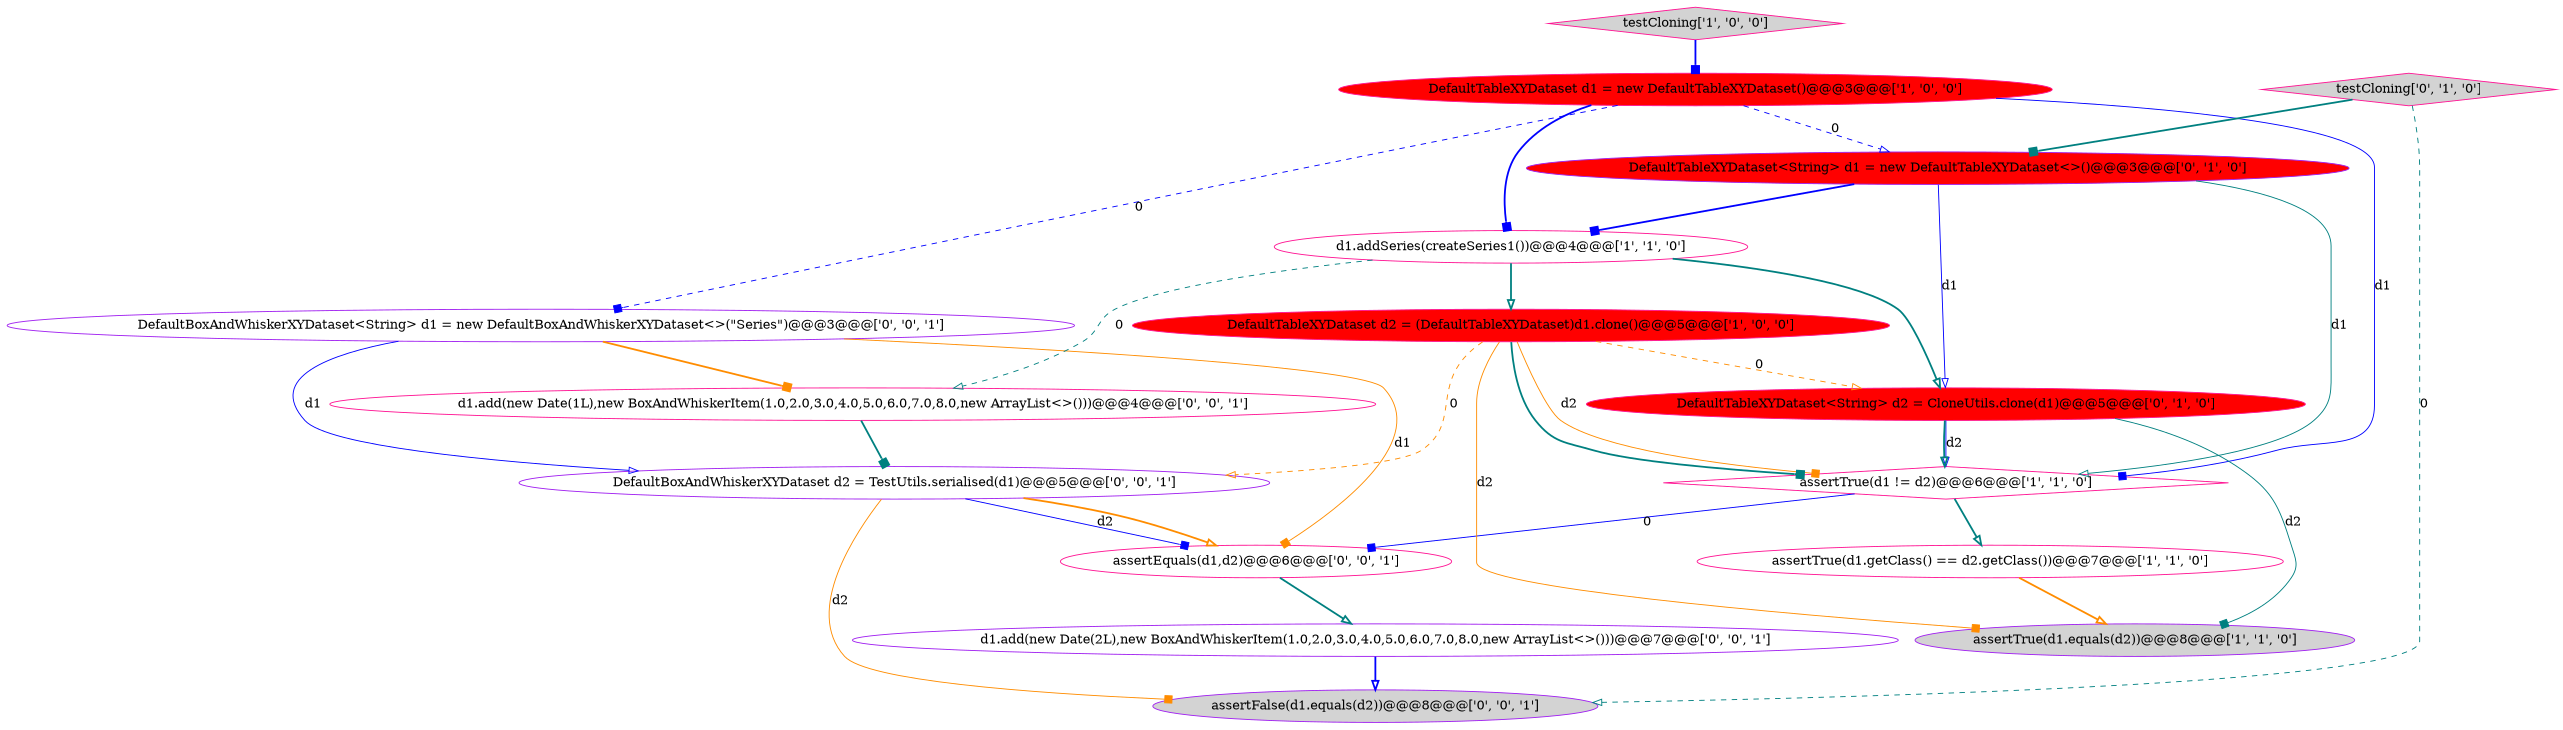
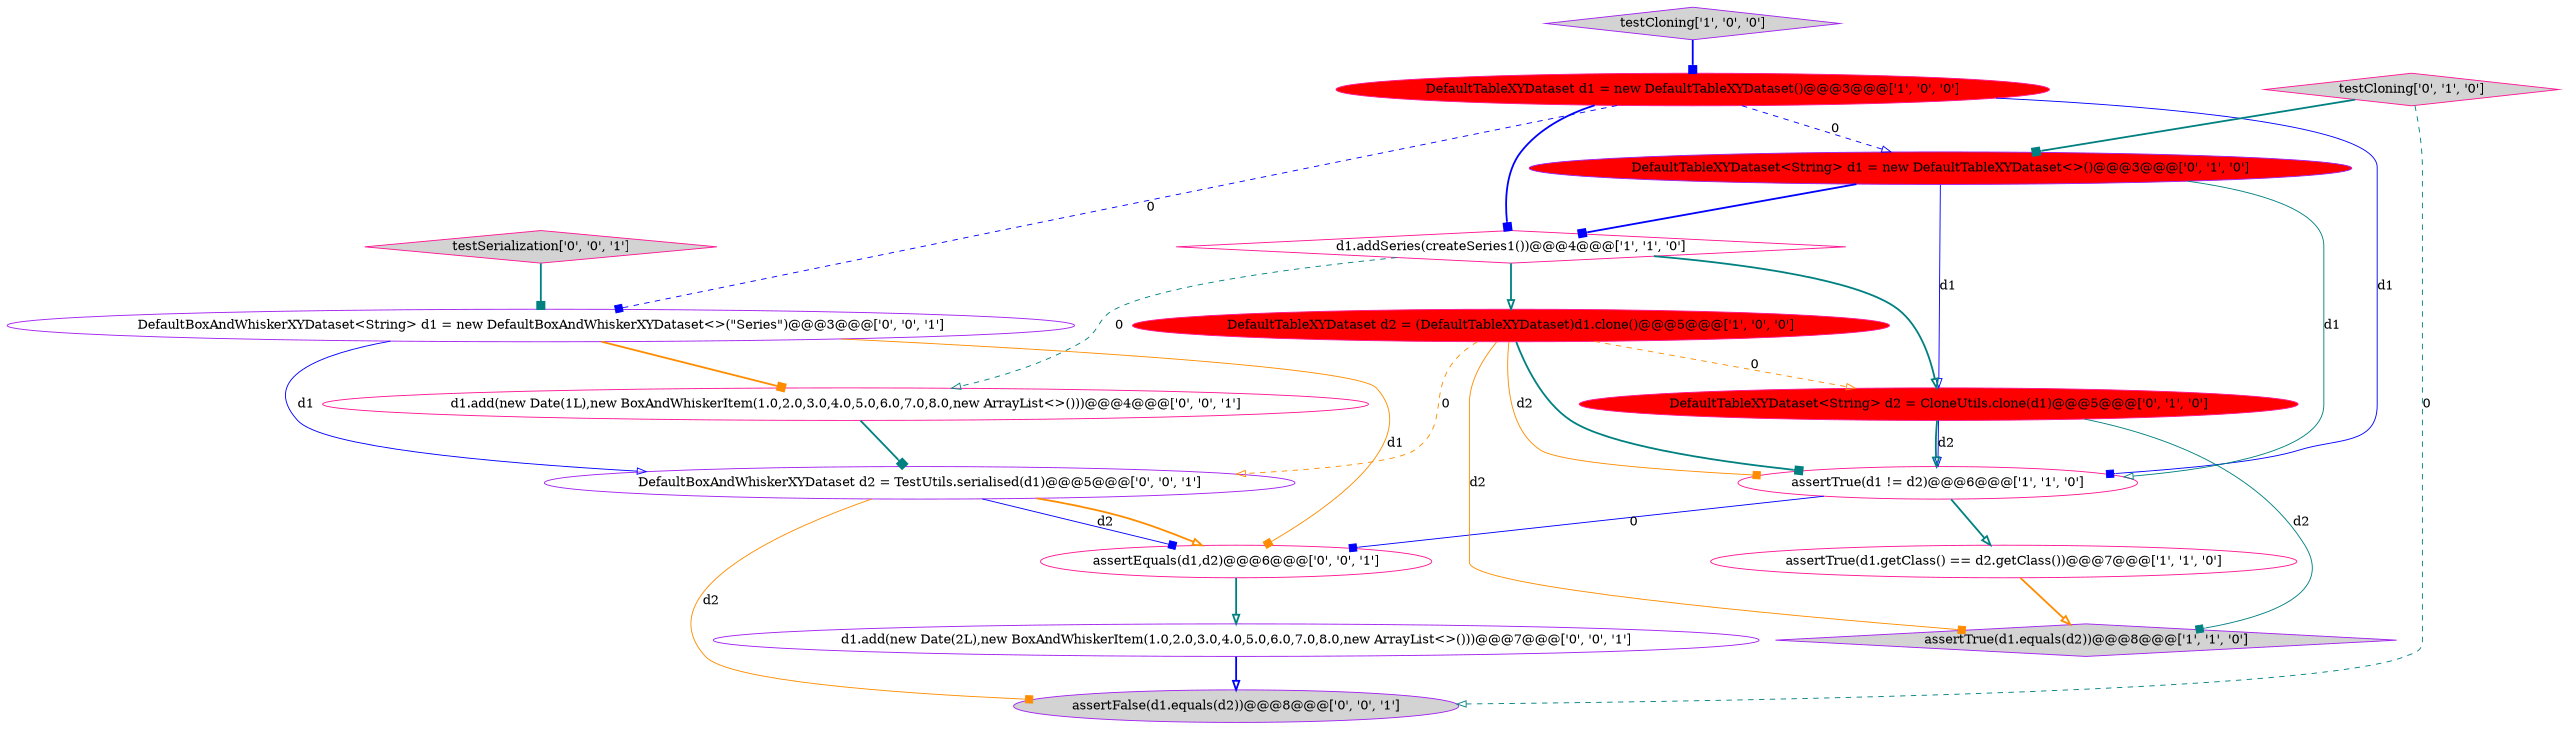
node "testCloning['1', '0', '0']": color deeppink -> purple
node "testSerialization['0', '0', '1']": added
node "d1.addSeries(createSeries1())@@@4@@@['1', '1', '0']": shape ellipse -> diamond
node "assertTrue(d1 != d2)@@@6@@@['1', '1', '0']": shape diamond -> ellipse
node "assertTrue(d1.equals(d2))@@@8@@@['1', '1', '0']": shape ellipse -> diamond
